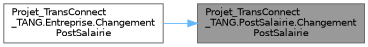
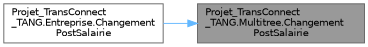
node "Projet_TransConnect _TANG.PostSalairie.Changement PostSalairie": label "Projet_TransConnect _TANG.PostSalairie.Changement PostSalairie" -> "Projet_TransConnect _TANG.Multitree.Changement PostSalairie"
